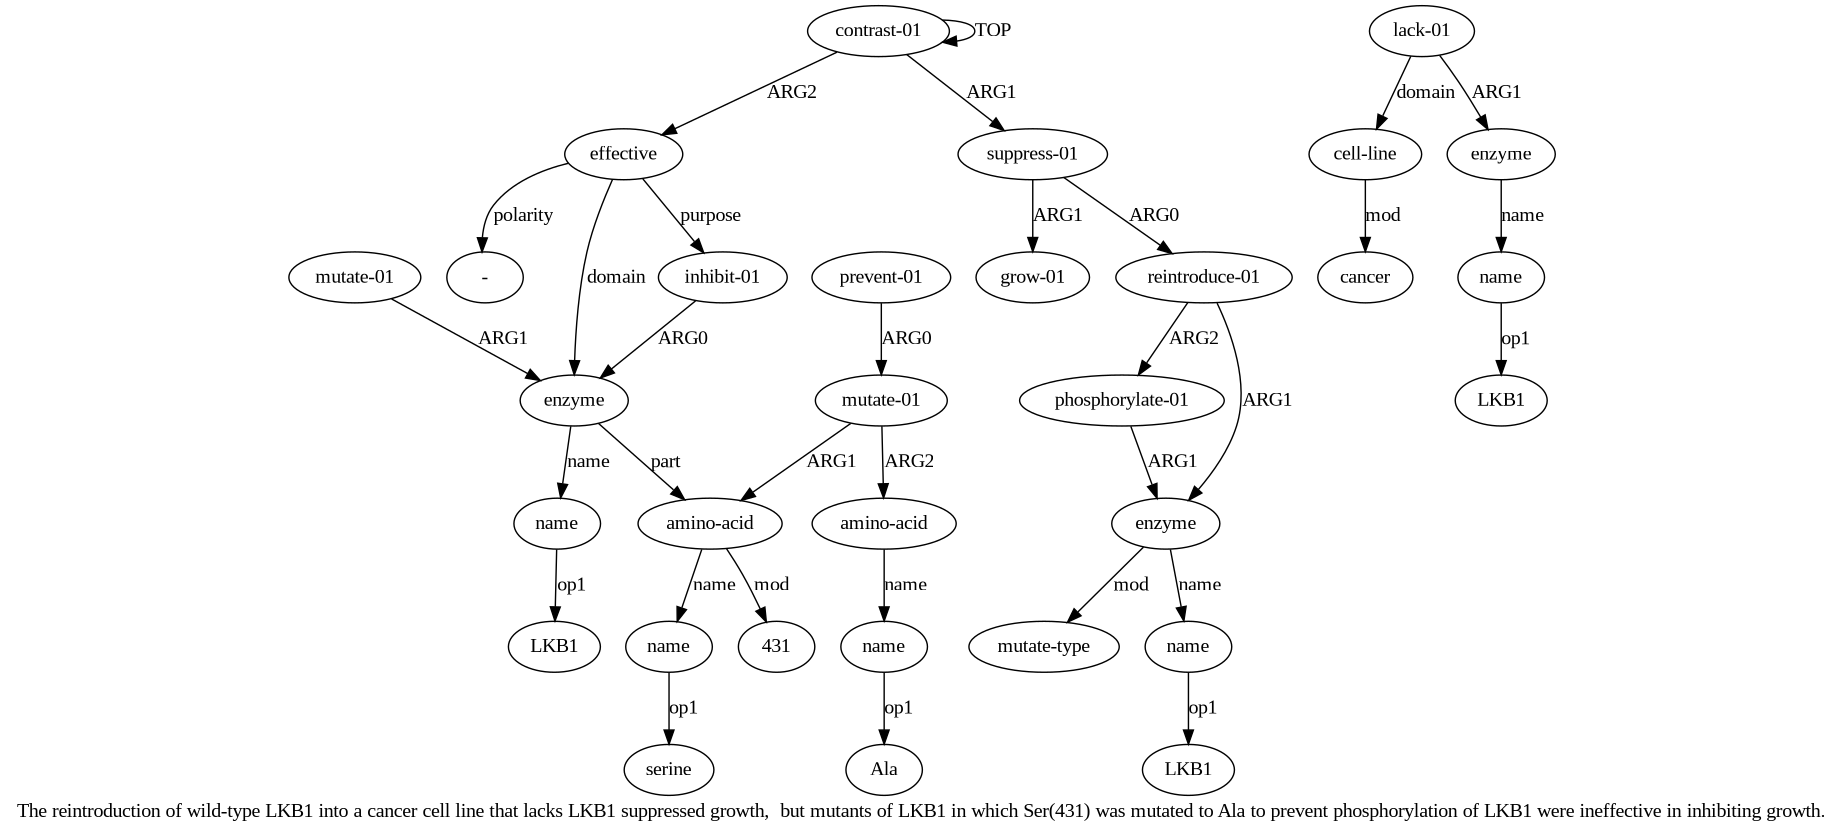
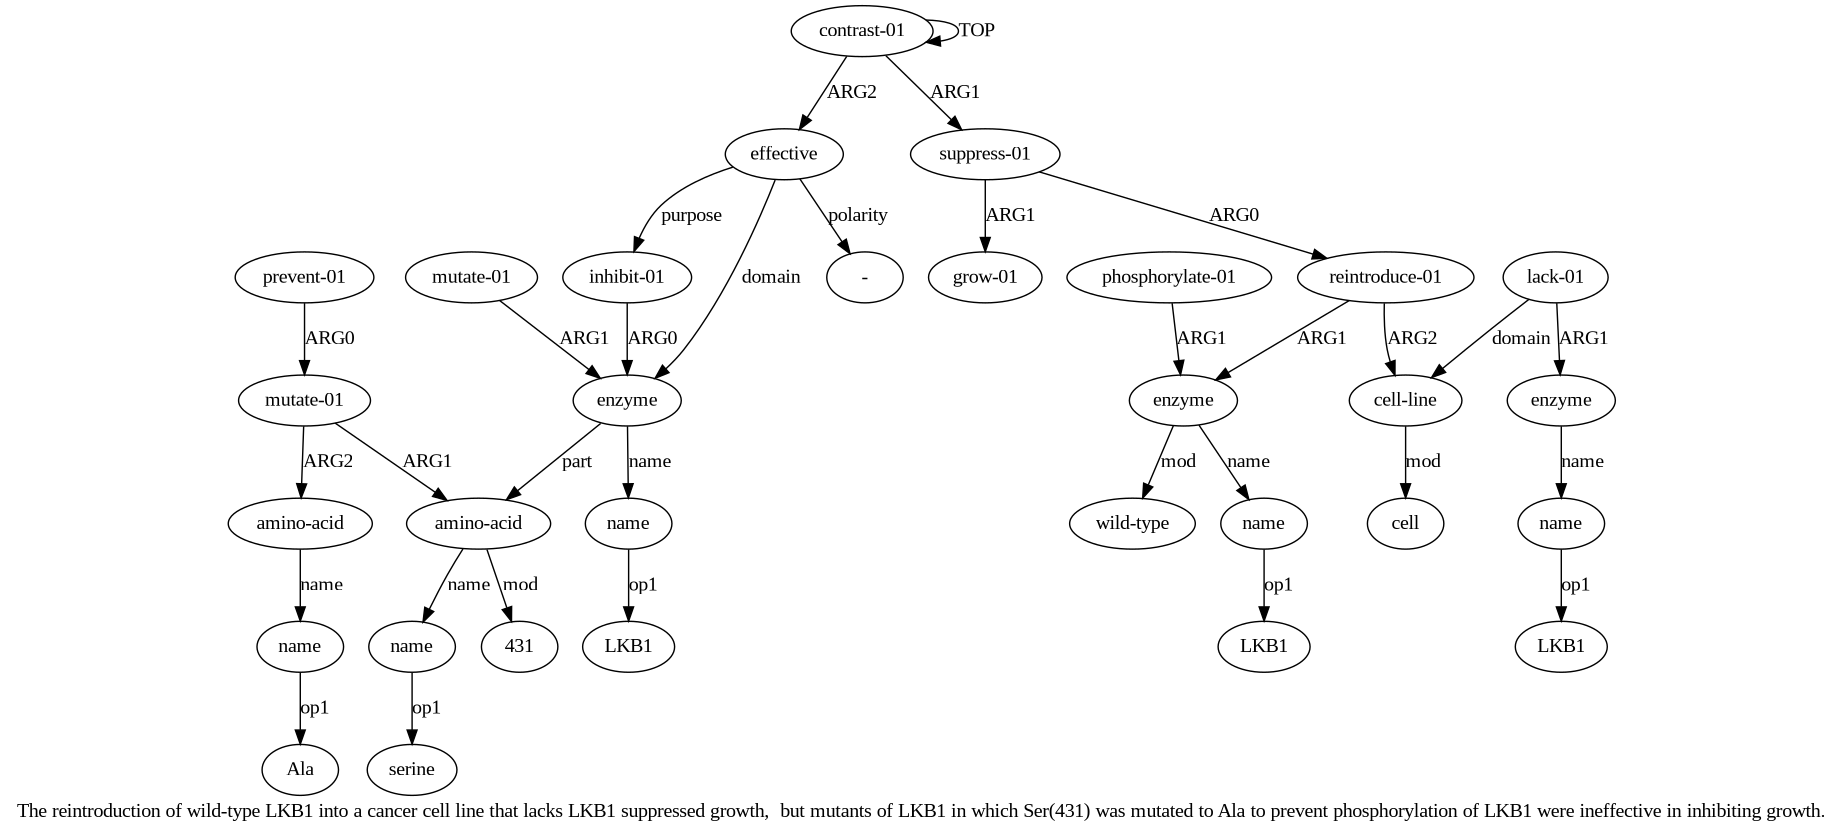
node "cancer": label "cancer" -> "cell"
edge "reintroduce-01" -> "phosphorylate-01": now "reintroduce-01" -> "cell-line"
node "mutate-type": label "mutate-type" -> "wild-type"
